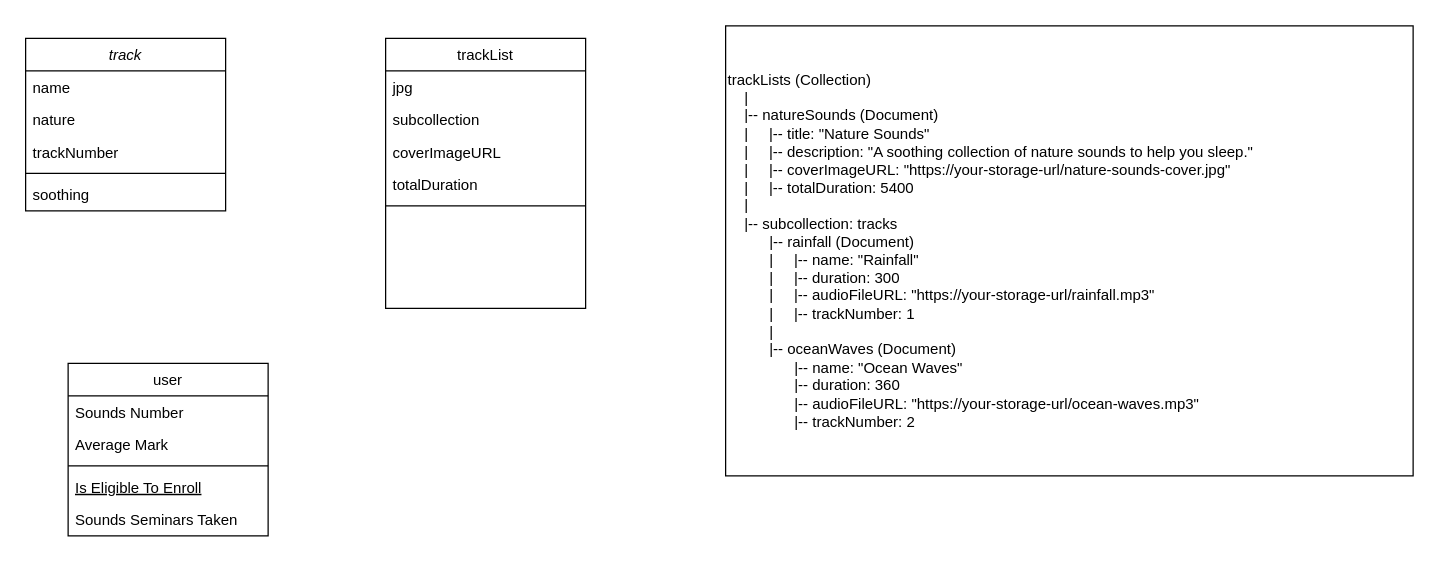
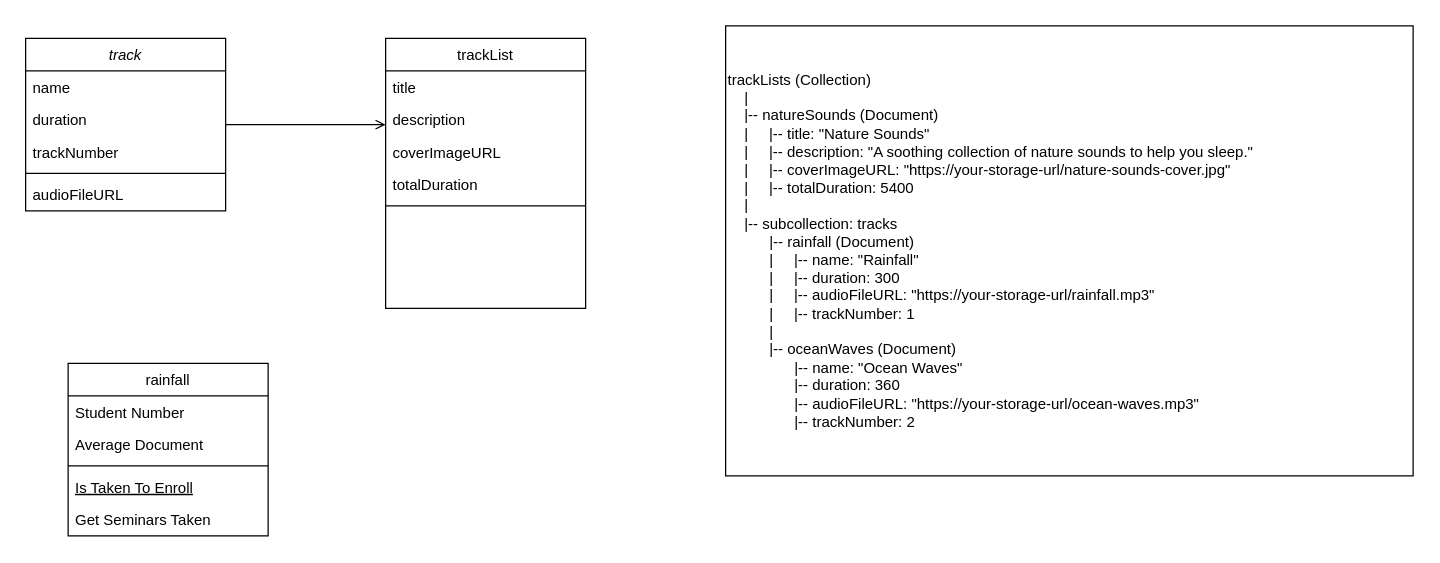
node "jpg": label "jpg" -> "title"
node "nature": label "nature" -> "duration"
node "subcollection": label "subcollection" -> "description"
edge "track" -> "trackList": added
node "soothing": label "soothing" -> "audioFileURL"
node "user": label "user" -> "rainfall"
node "Sounds Number": label "Sounds Number" -> "Student Number"
node "Average Mark": label "Average Mark" -> "Average Document"
node "Is Eligible To Enroll": label "Is Eligible To Enroll" -> "Is Taken To Enroll"
node "Sounds Seminars Taken": label "Sounds Seminars Taken" -> "Get Seminars Taken"
